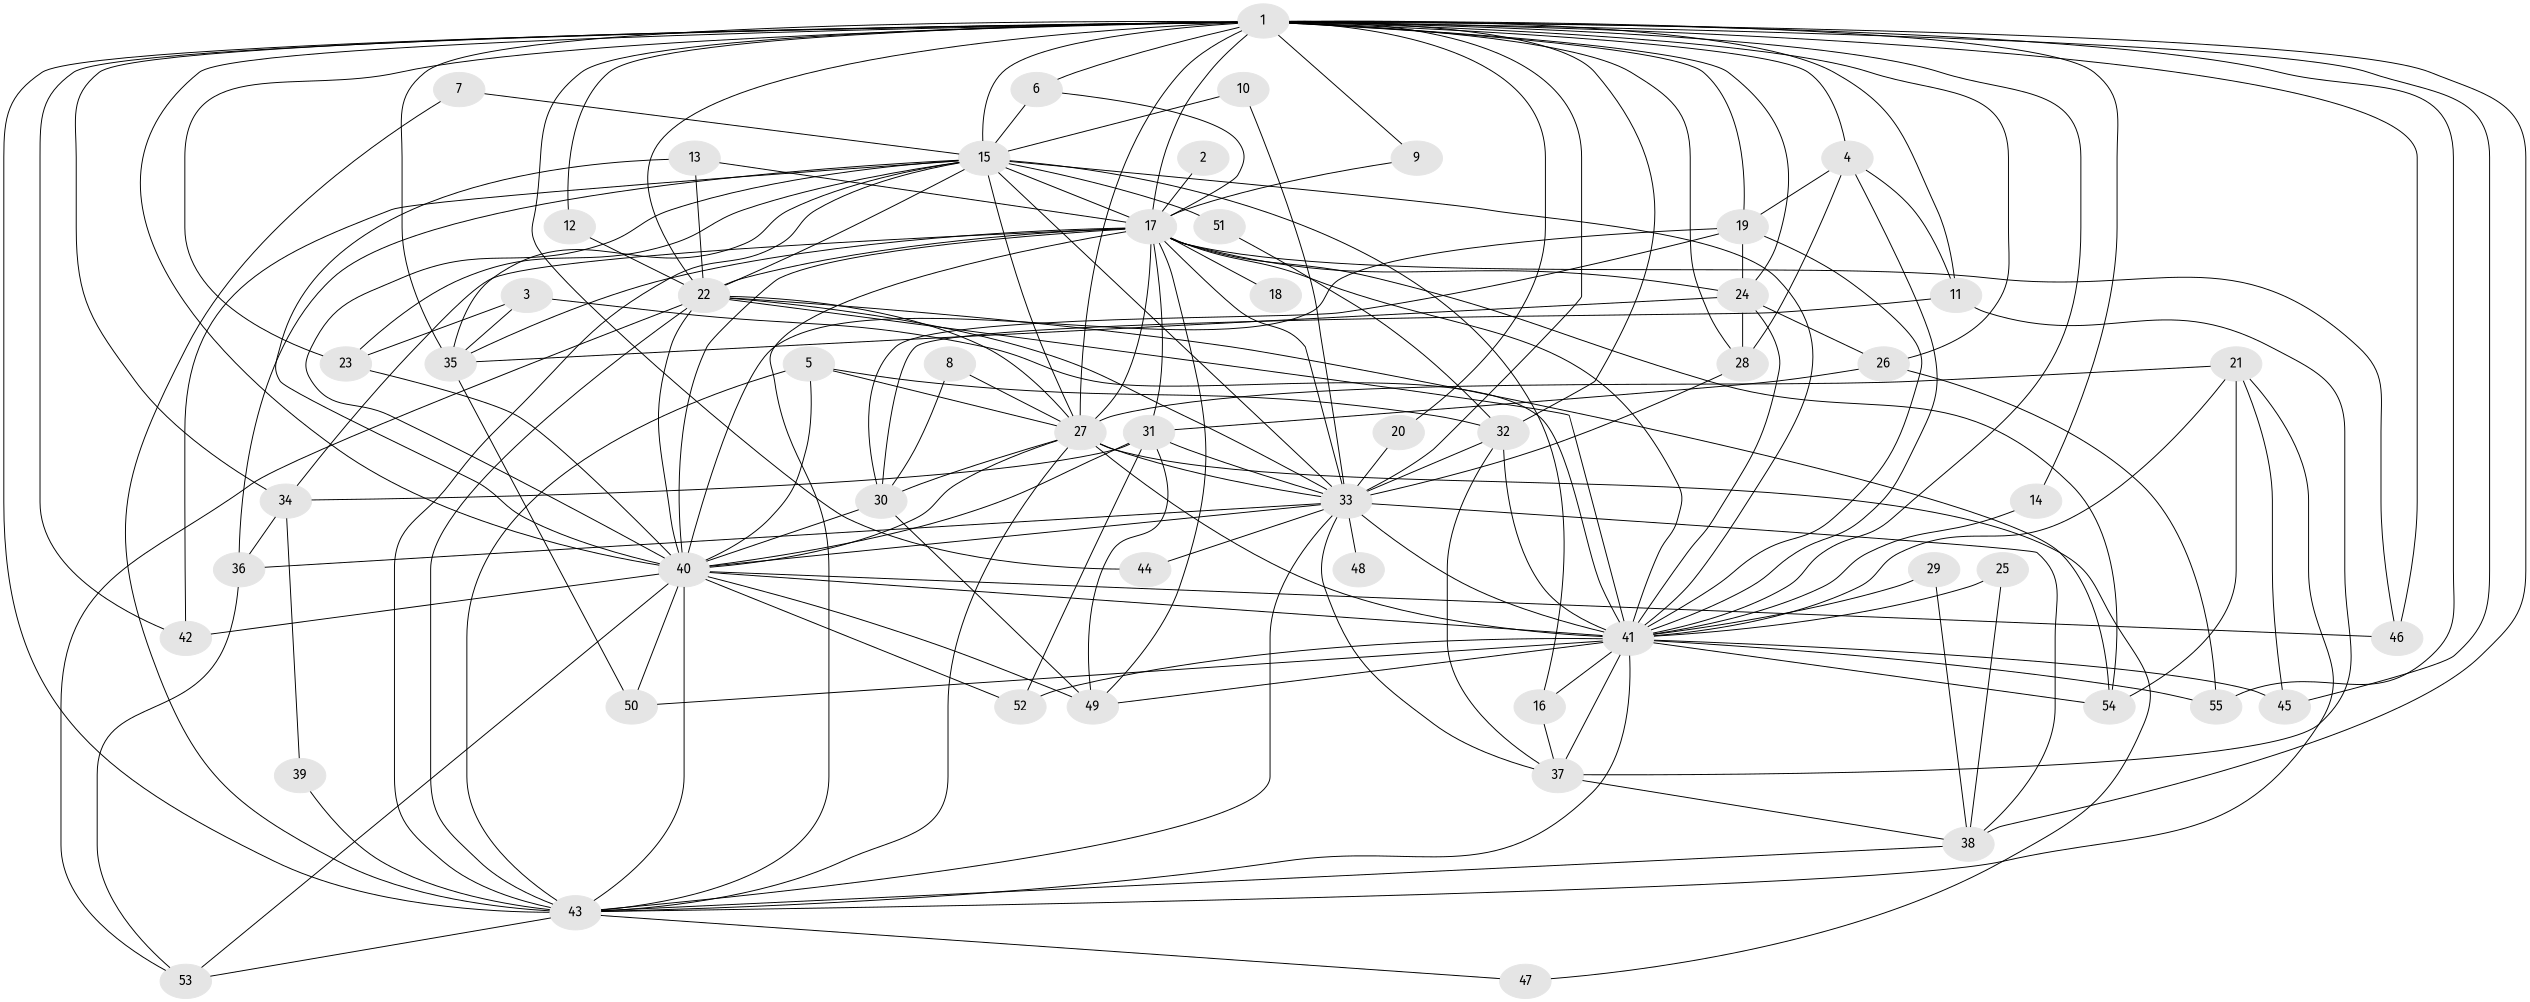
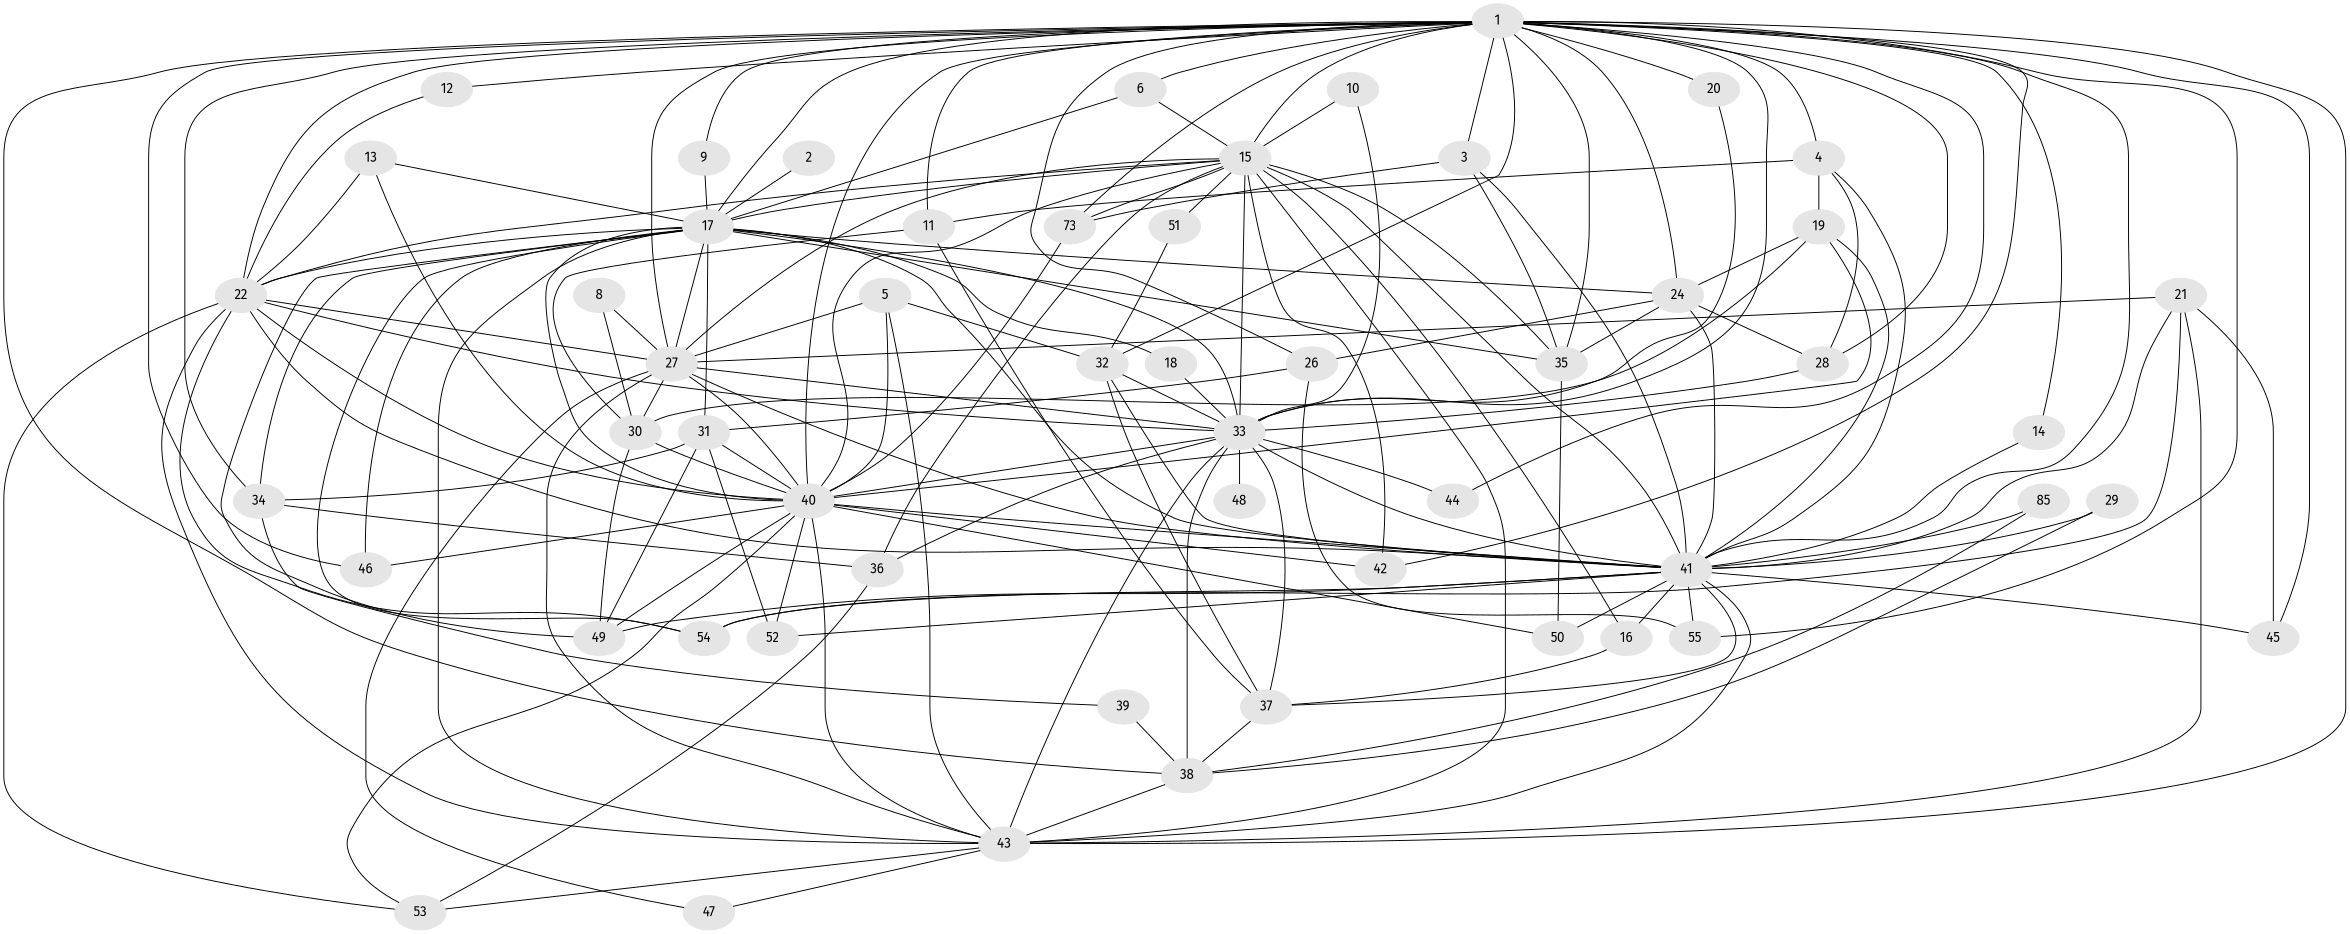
edge "1" -- "19": now "1" -- "3"
node "7": removed
node "23": label "23" -> "73"
edge "31" -- "33": now "18" -- "33"
node "25": label "25" -> "85"
edge "39" -- "43": now "39" -- "38"
